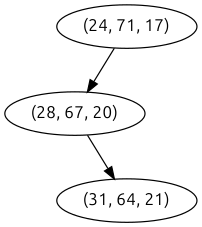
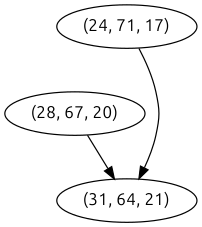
edge "(24, 71, 17)" -> "(28, 67, 20)": now "(24, 71, 17)" -> "(31, 64, 21)"
